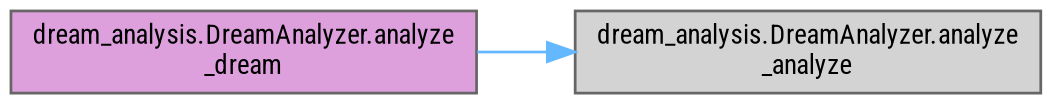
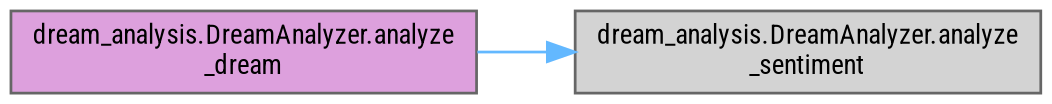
node "dream_analysis.DreamAnalyzer.analyze _analyze": label "dream_analysis.DreamAnalyzer.analyze _analyze" -> "dream_analysis.DreamAnalyzer.analyze _sentiment"
